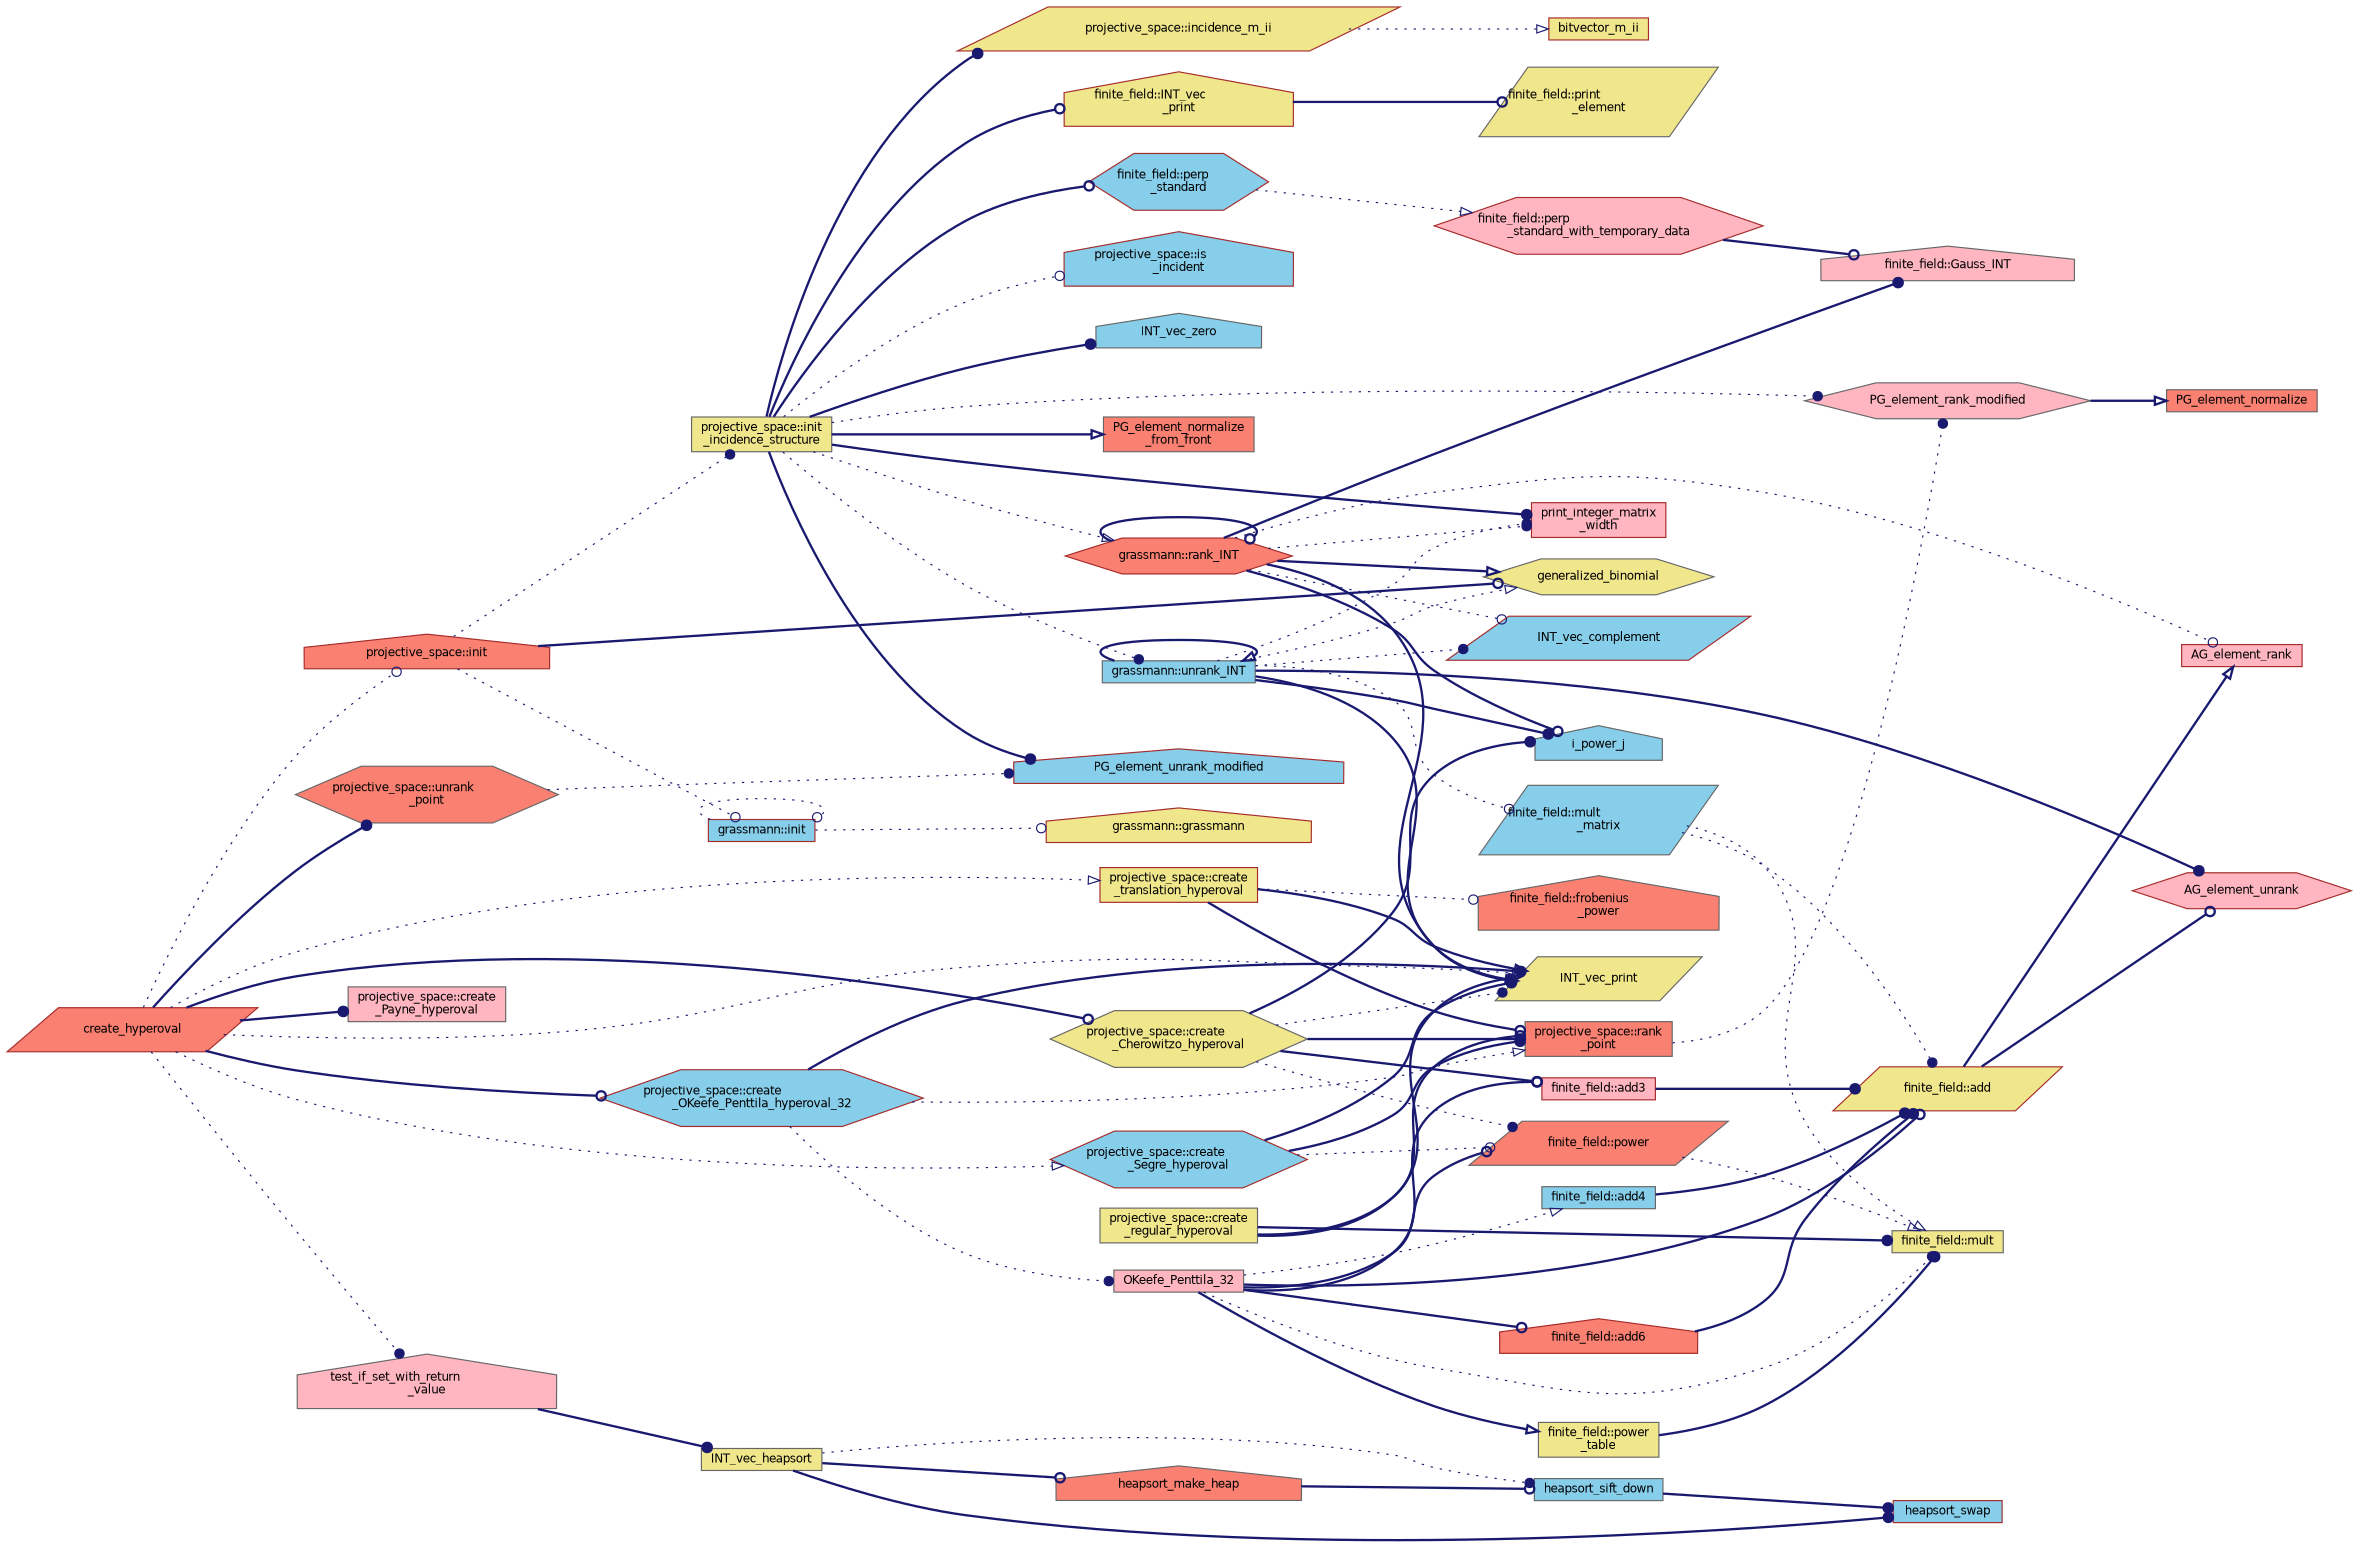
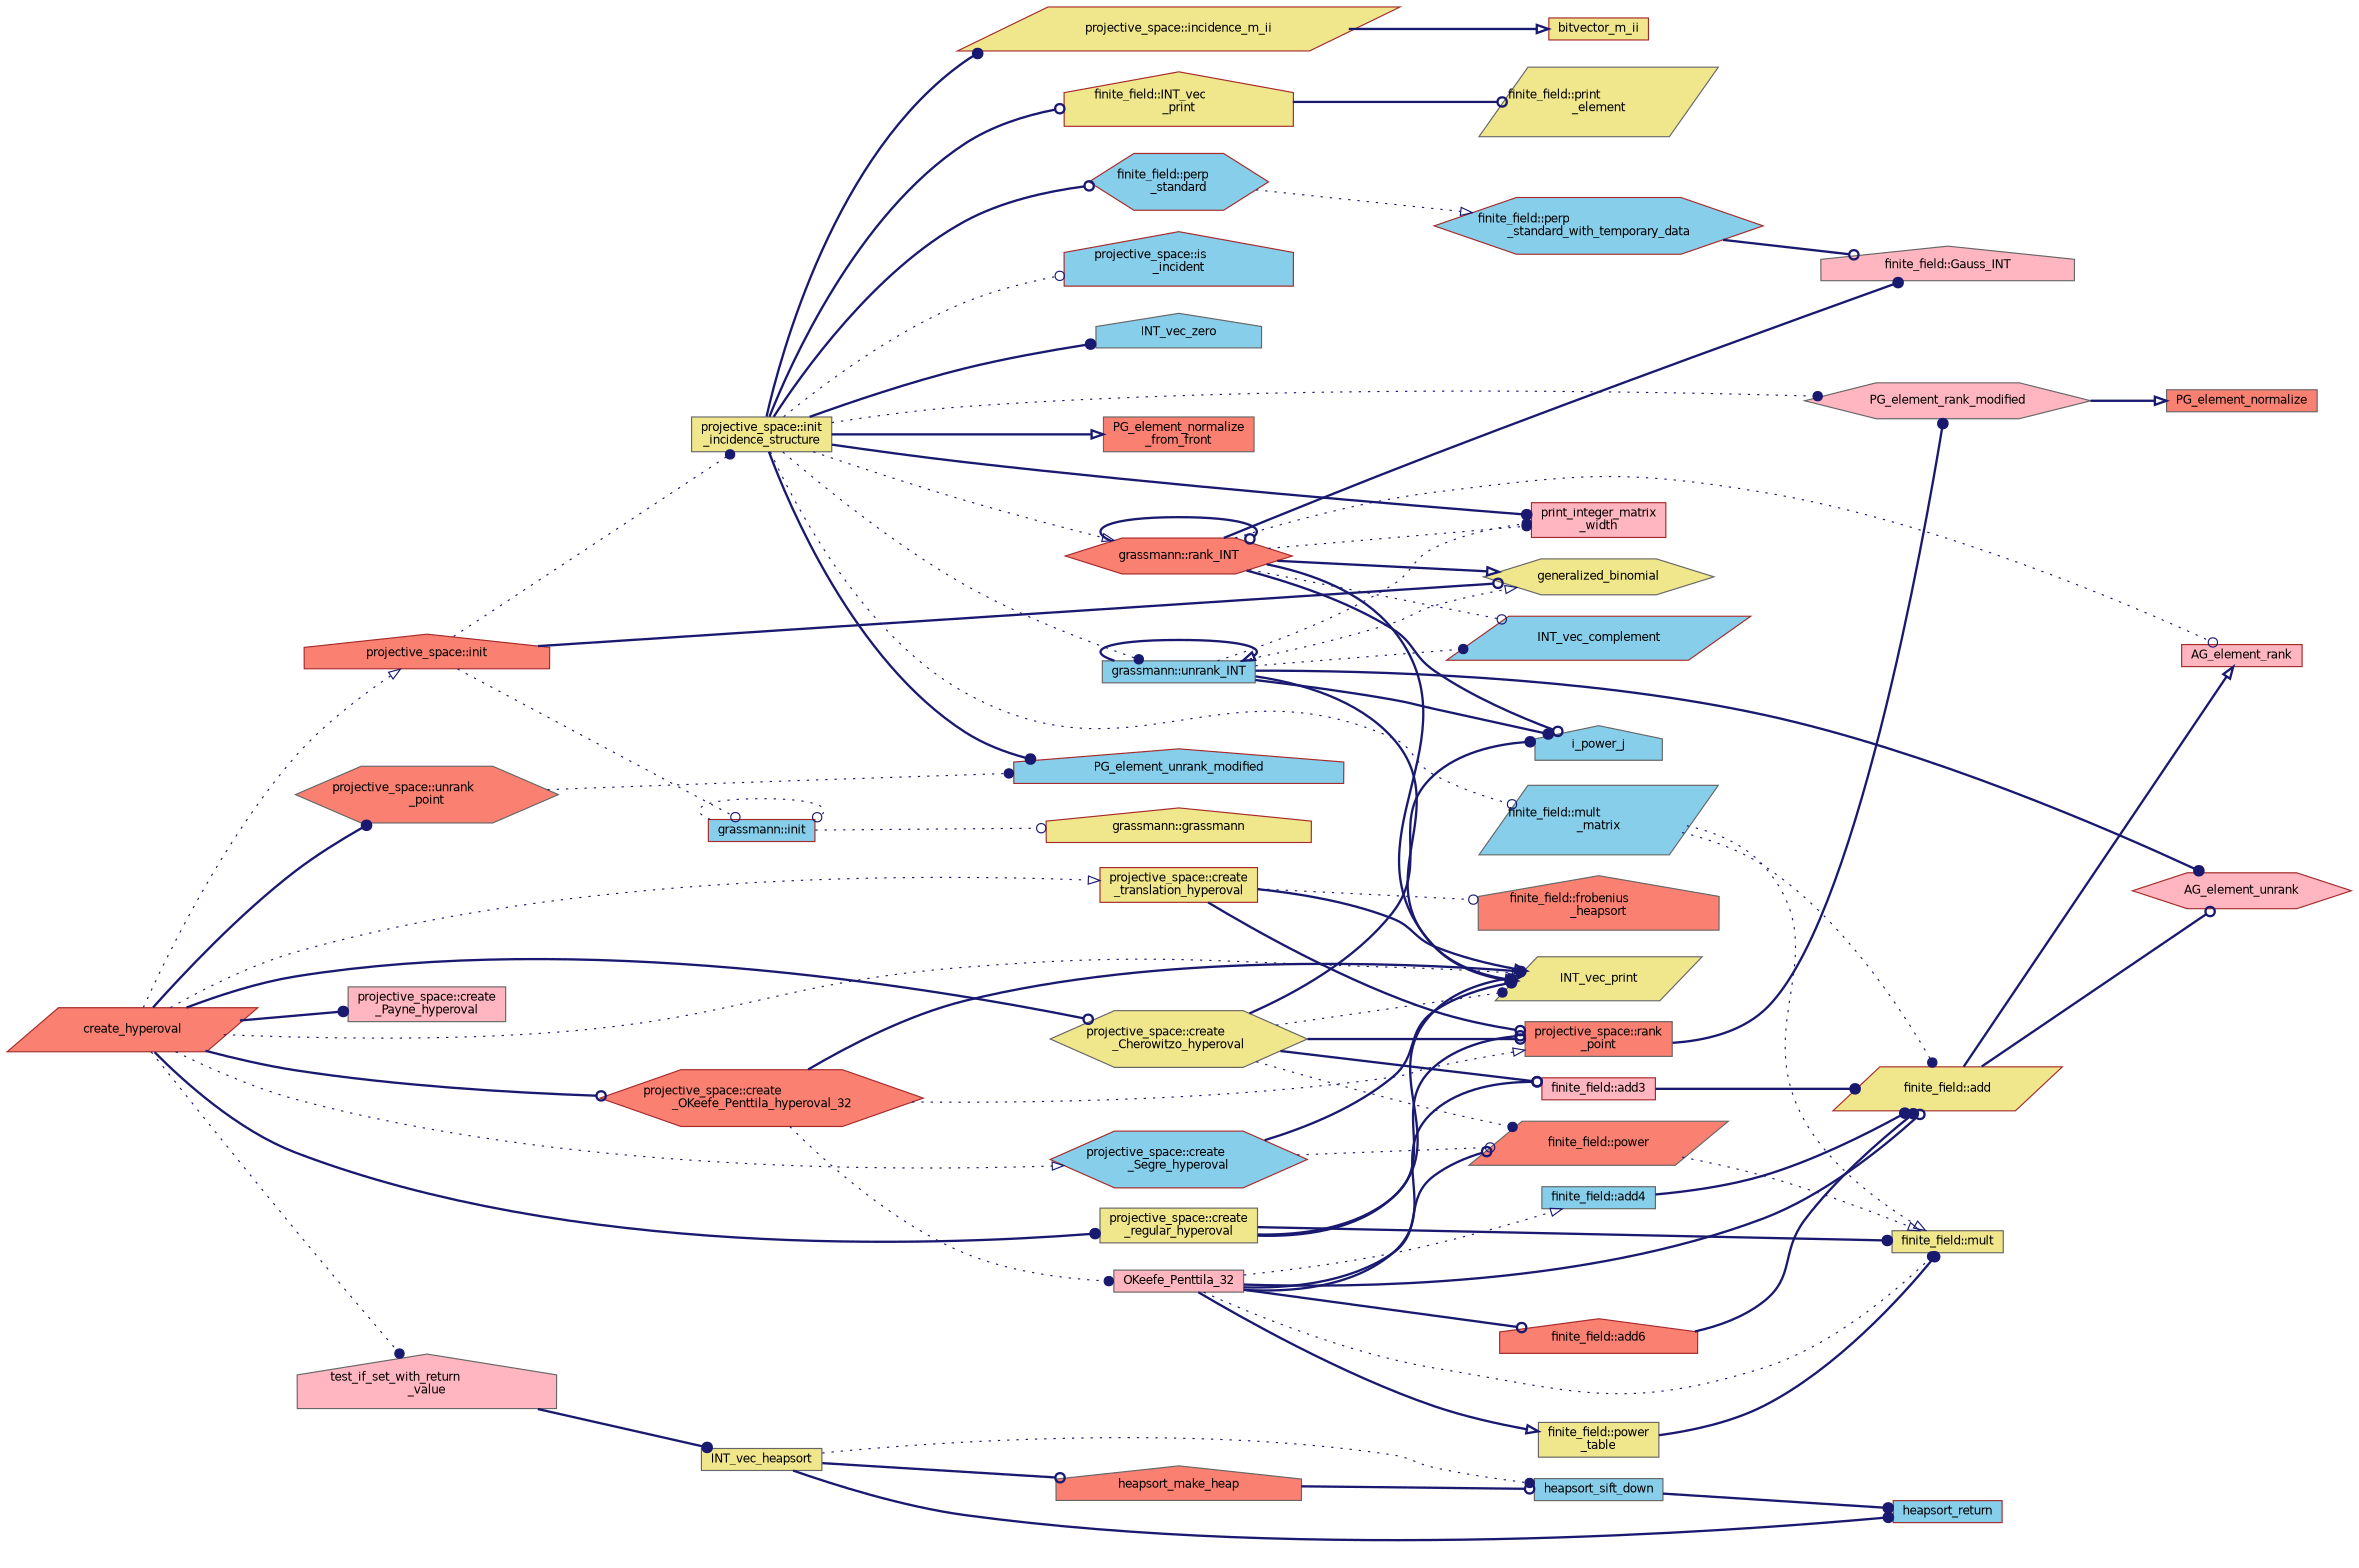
edge "projective_space::incidence_m_ii" -> "bitvector_m_ii": style dotted -> bold
node "finite_field::perp _standard_with_temporary_data": fillcolor lightpink -> skyblue
edge "grassmann::unrank_INT" -> "finite_field::mult _matrix": now "projective_space::init _incidence_structure" -> "finite_field::mult _matrix"
edge "projective_space::rank _point" -> "PG_element_rank_modified": style dotted -> bold
edge "create_hyperoval" -> "projective_space::init": arrowhead odot -> onormal
node "finite_field::frobenius _power": label "finite_field::frobenius _power" -> "finite_field::frobenius _heapsort"
node "projective_space::create _OKeefe_Penttila_hyperoval_32": fillcolor skyblue -> salmon
edge "projective_space::create _Segre_hyperoval" -> "projective_space::rank _point": removed
edge "create_hyperoval" -> "projective_space::create _regular_hyperoval": added
node "heapsort_swap": label "heapsort_swap" -> "heapsort_return"
